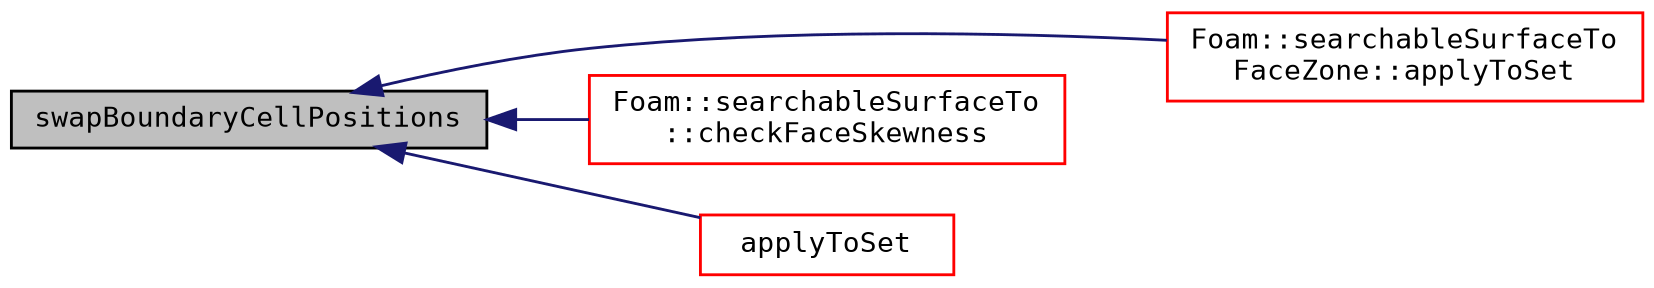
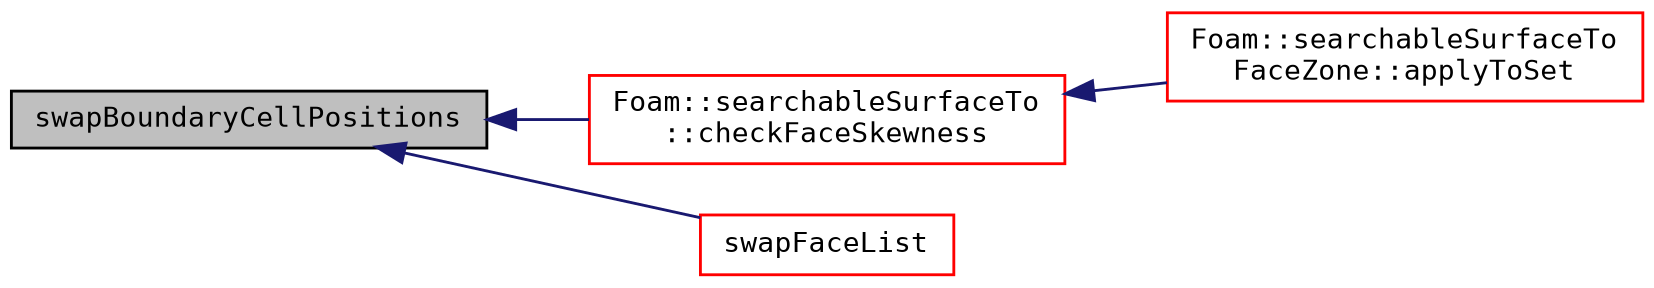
edge "Foam::searchableSurfaceTo FaceZone::applyToSet" -> "swapBoundaryCellPositions": now "Foam::searchableSurfaceTo FaceZone::applyToSet" -> "Foam::searchableSurfaceTo ::checkFaceSkewness"
node "applyToSet": label "applyToSet" -> "swapFaceList"
